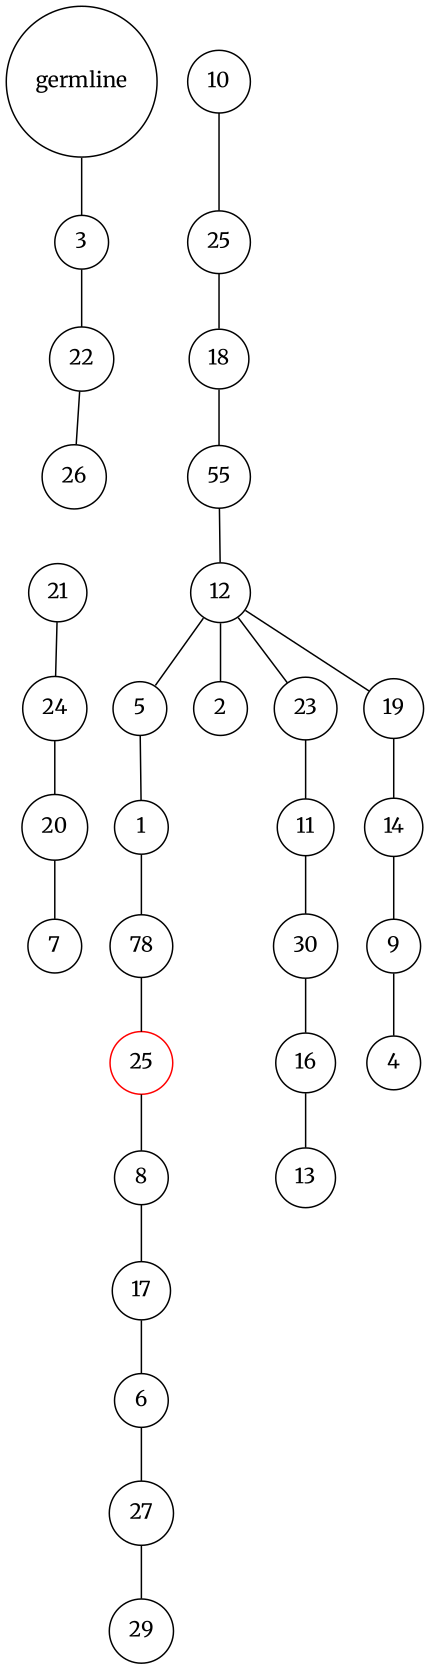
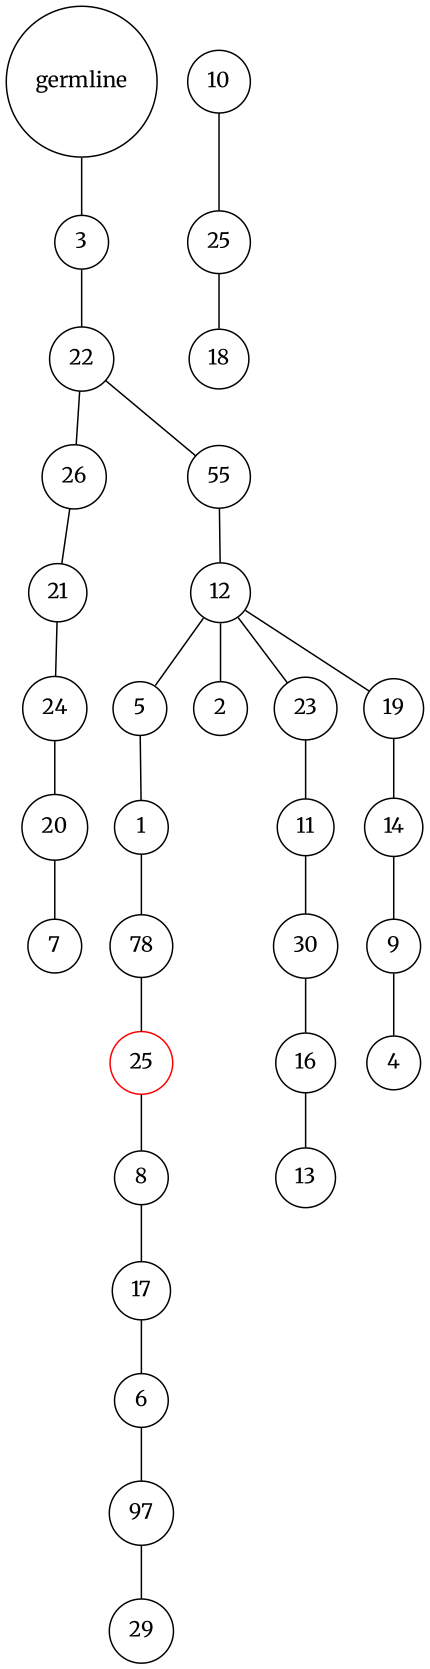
edge "18" -- "55": now "22" -- "55"
edge "26" -- "21": added
node "27": label "27" -> "97"
